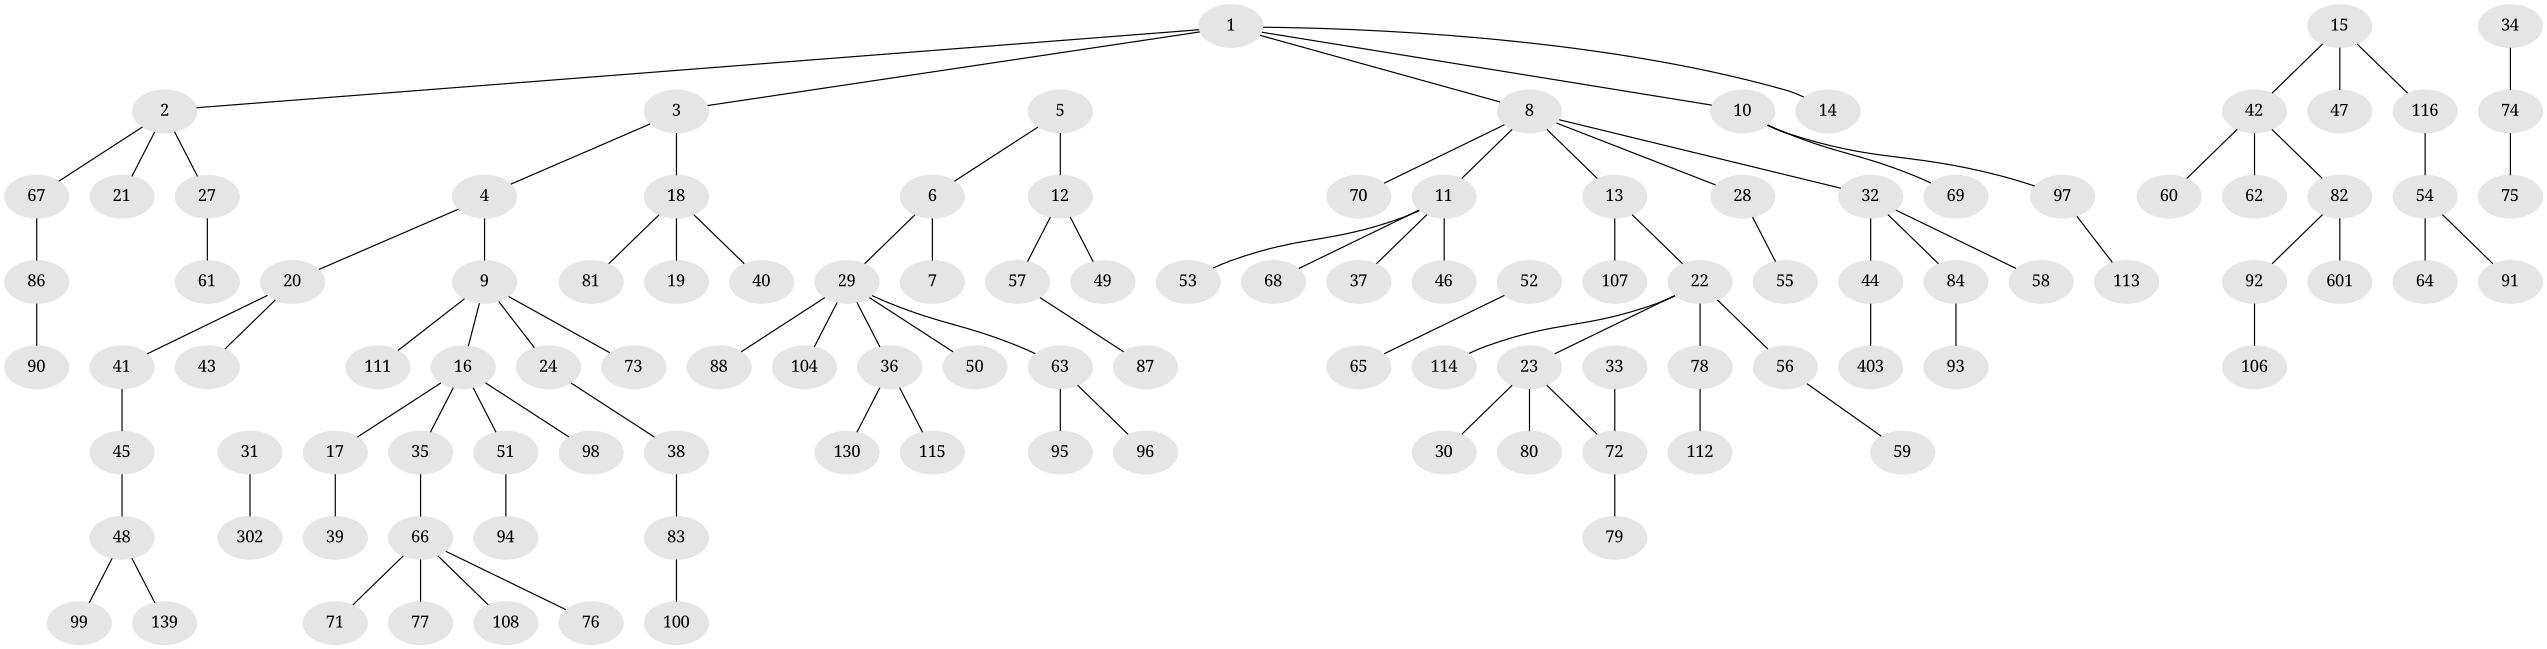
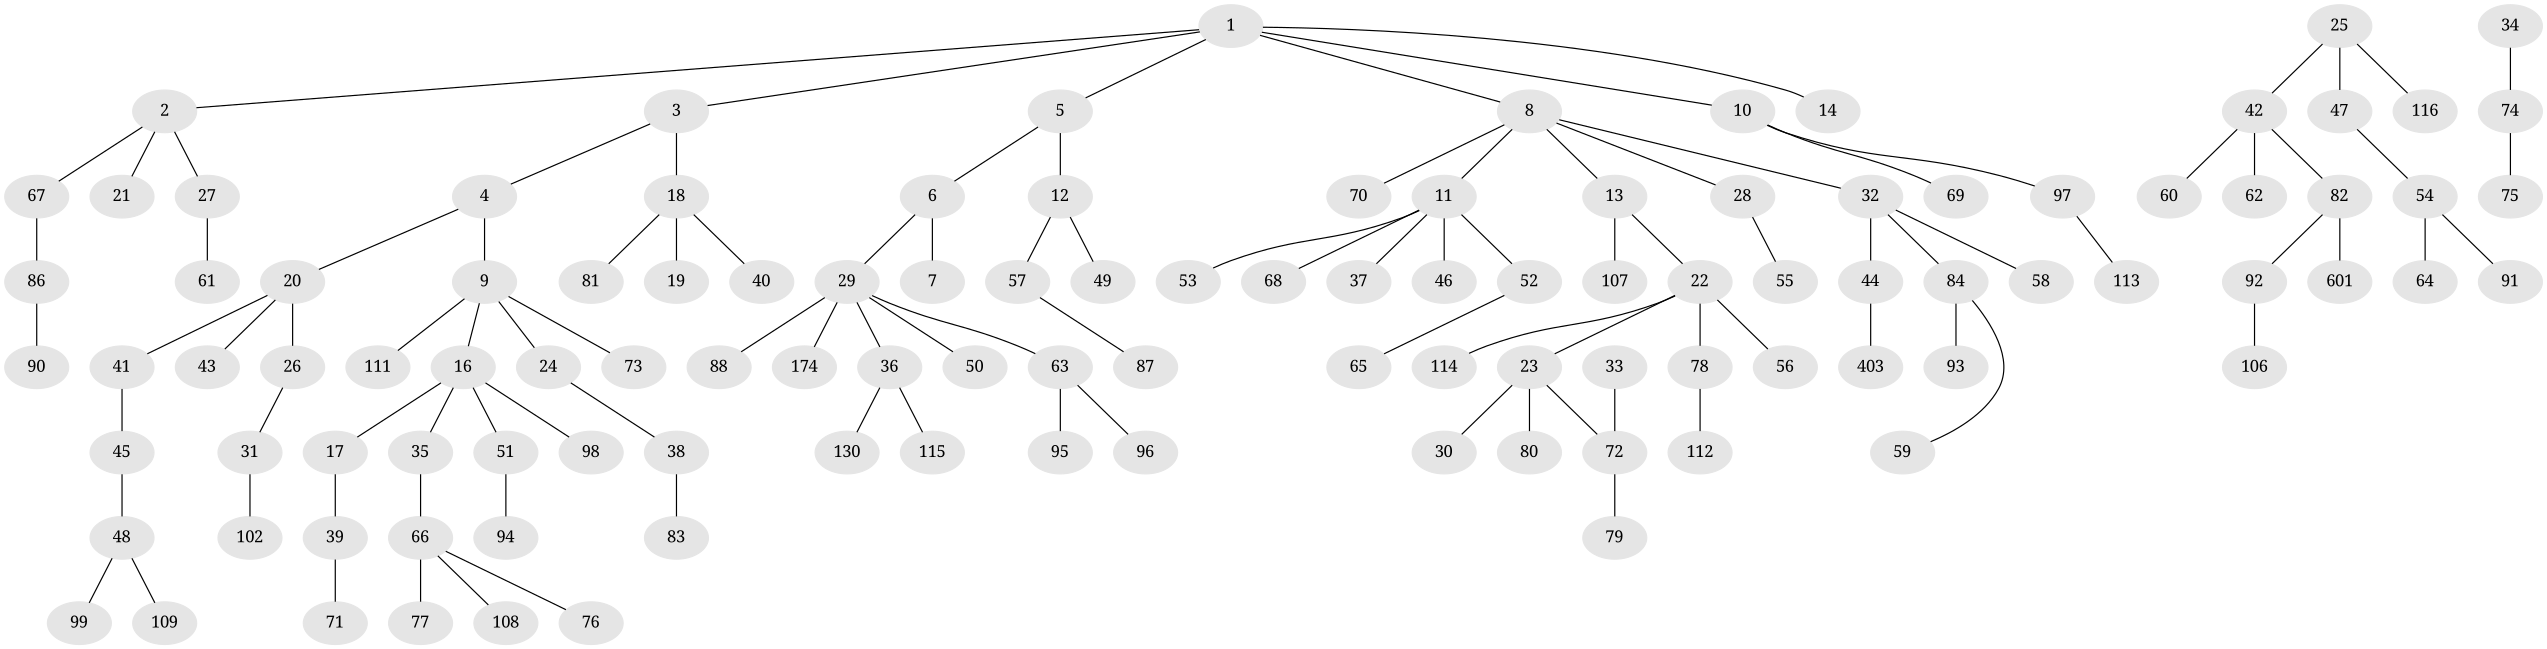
node "15": label "15" -> "25"
edge "1" -- "5": added
edge "116" -- "54": now "47" -- "54"
edge "11" -- "52": added
node "26": added
node "104": label "104" -> "174"
edge "56" -- "59": now "84" -- "59"
node "302": label "302" -> "102"
edge "66" -- "71": now "39" -- "71"
node "139": label "139" -> "109"
node "100": removed
